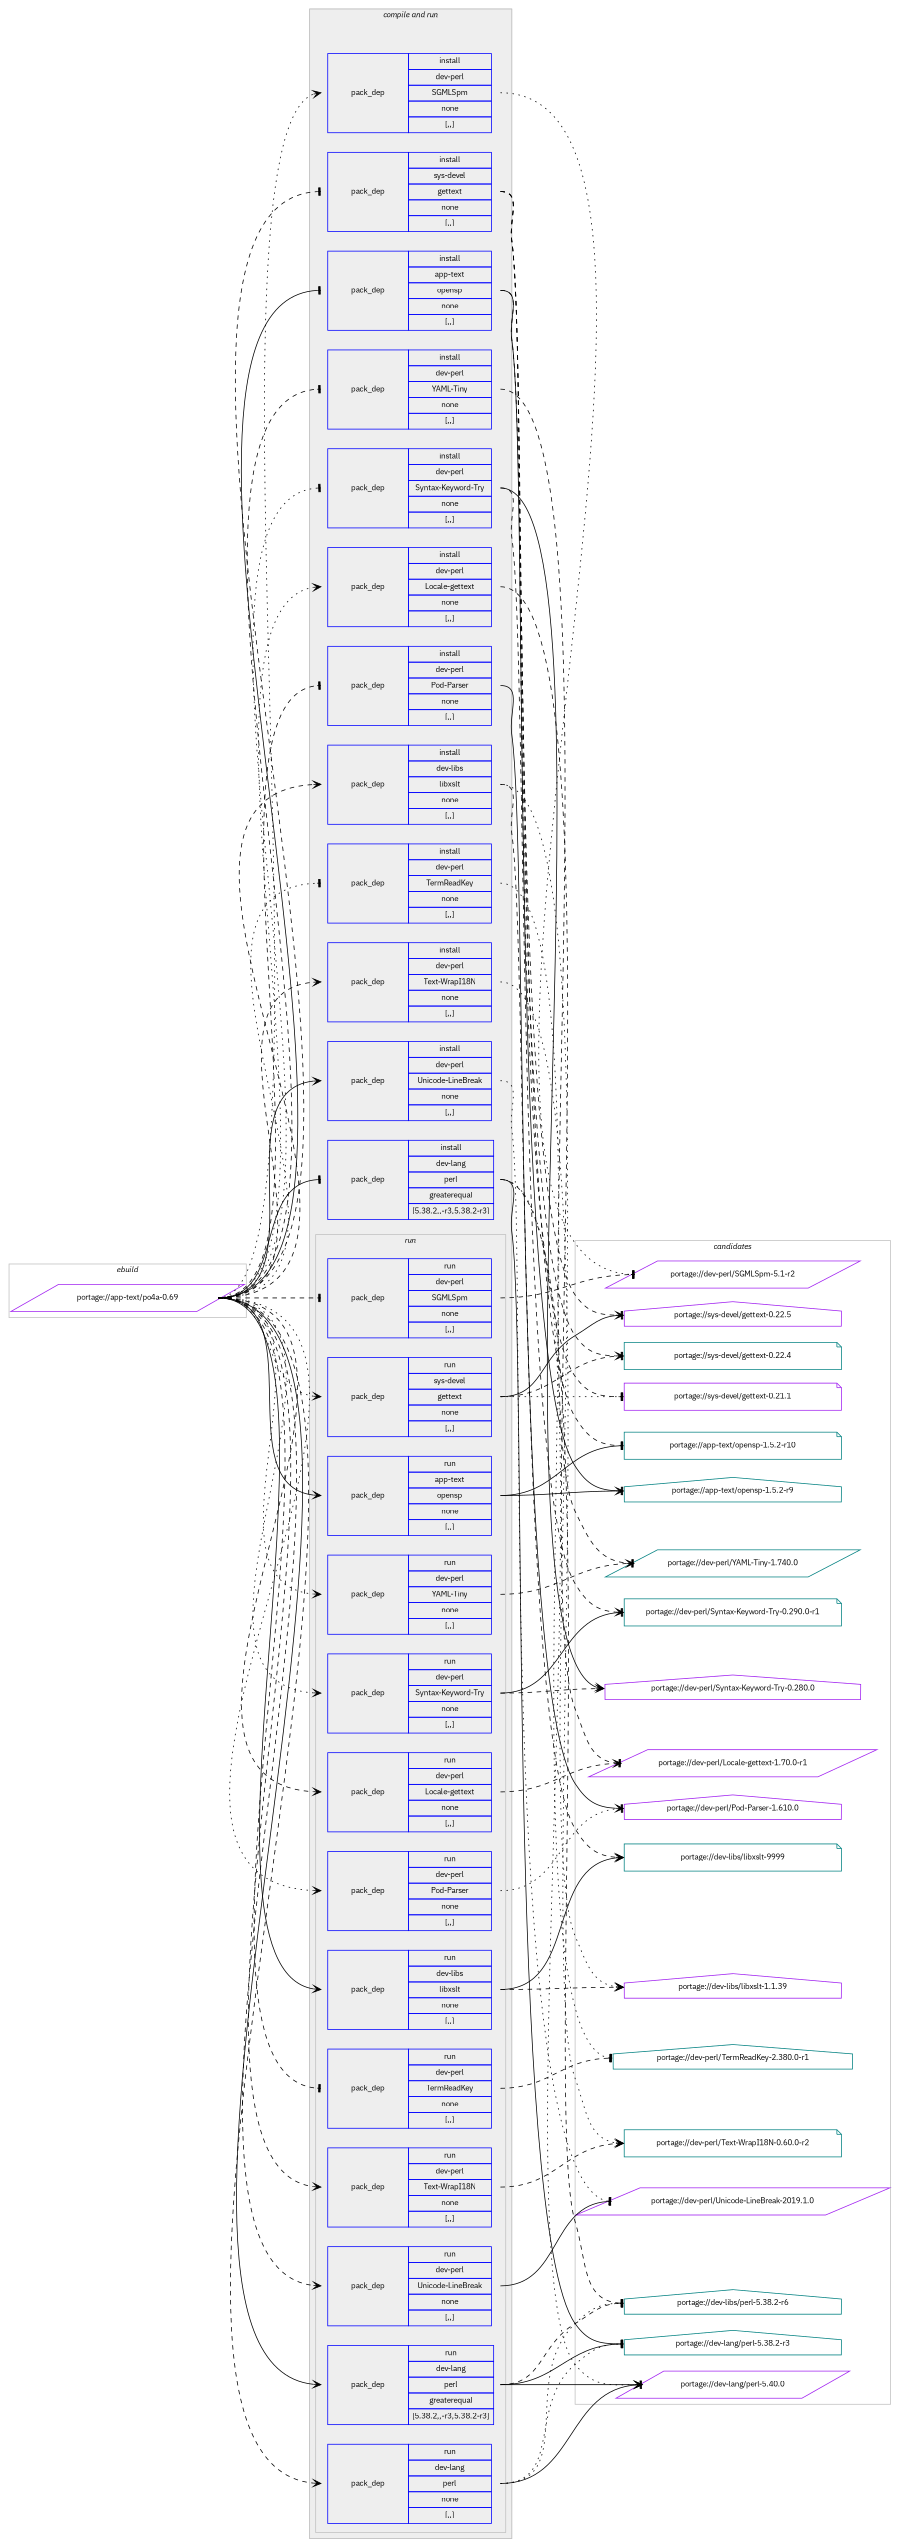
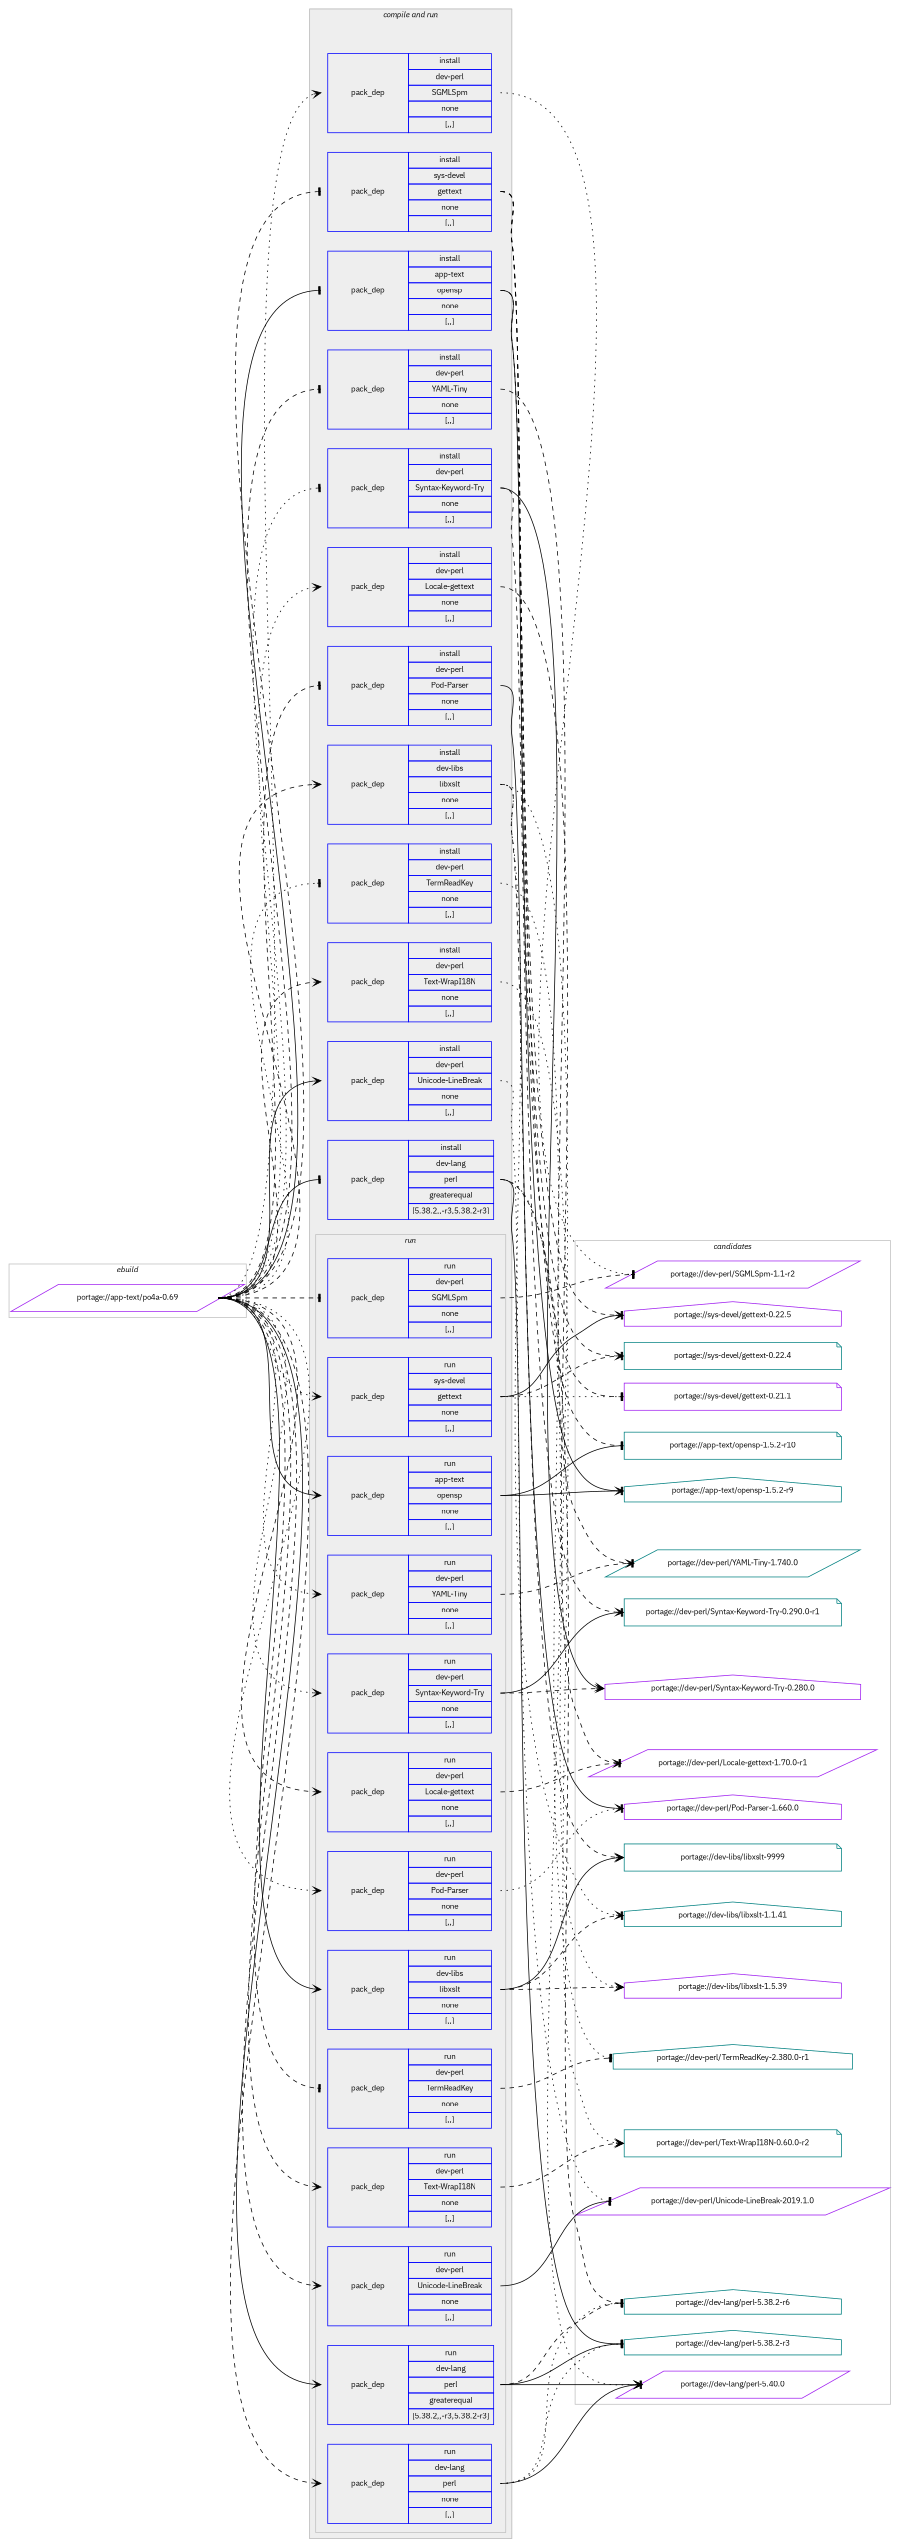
node "portage://dev-perl/SGMLSpm-5.1-r2": label "portage://dev-perl/SGMLSpm-5.1-r2" -> "portage://dev-perl/SGMLSpm-1.1-r2"
node "portage://dev-perl/Pod-Parser-1.610.0": label "portage://dev-perl/Pod-Parser-1.610.0" -> "portage://dev-perl/Pod-Parser-1.660.0"
node "portage://dev-libs/libxslt-1.1.41": added
node "portage://dev-libs/libxslt-1.1.39": label "portage://dev-libs/libxslt-1.1.39" -> "portage://dev-libs/libxslt-1.5.39"
node "portage://dev-libs/perl-5.38.2-r6": label "portage://dev-libs/perl-5.38.2-r6" -> "portage://dev-lang/perl-5.38.2-r6"
